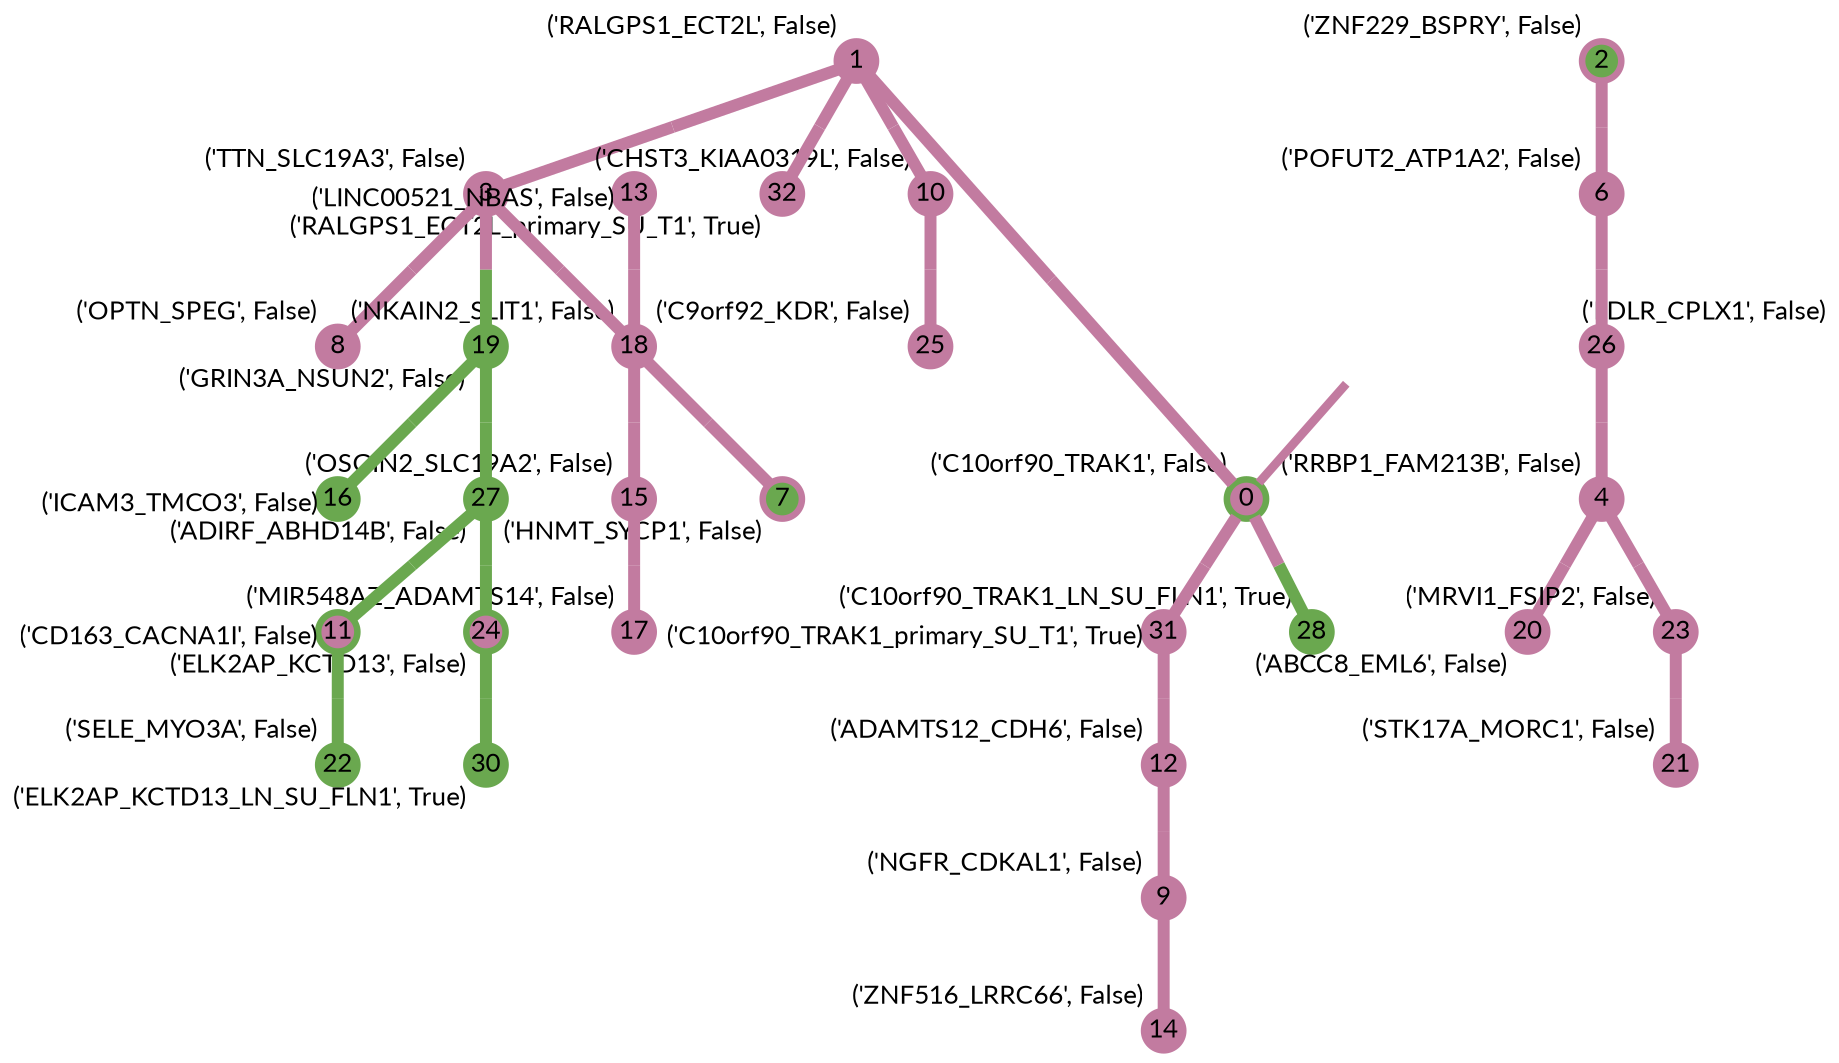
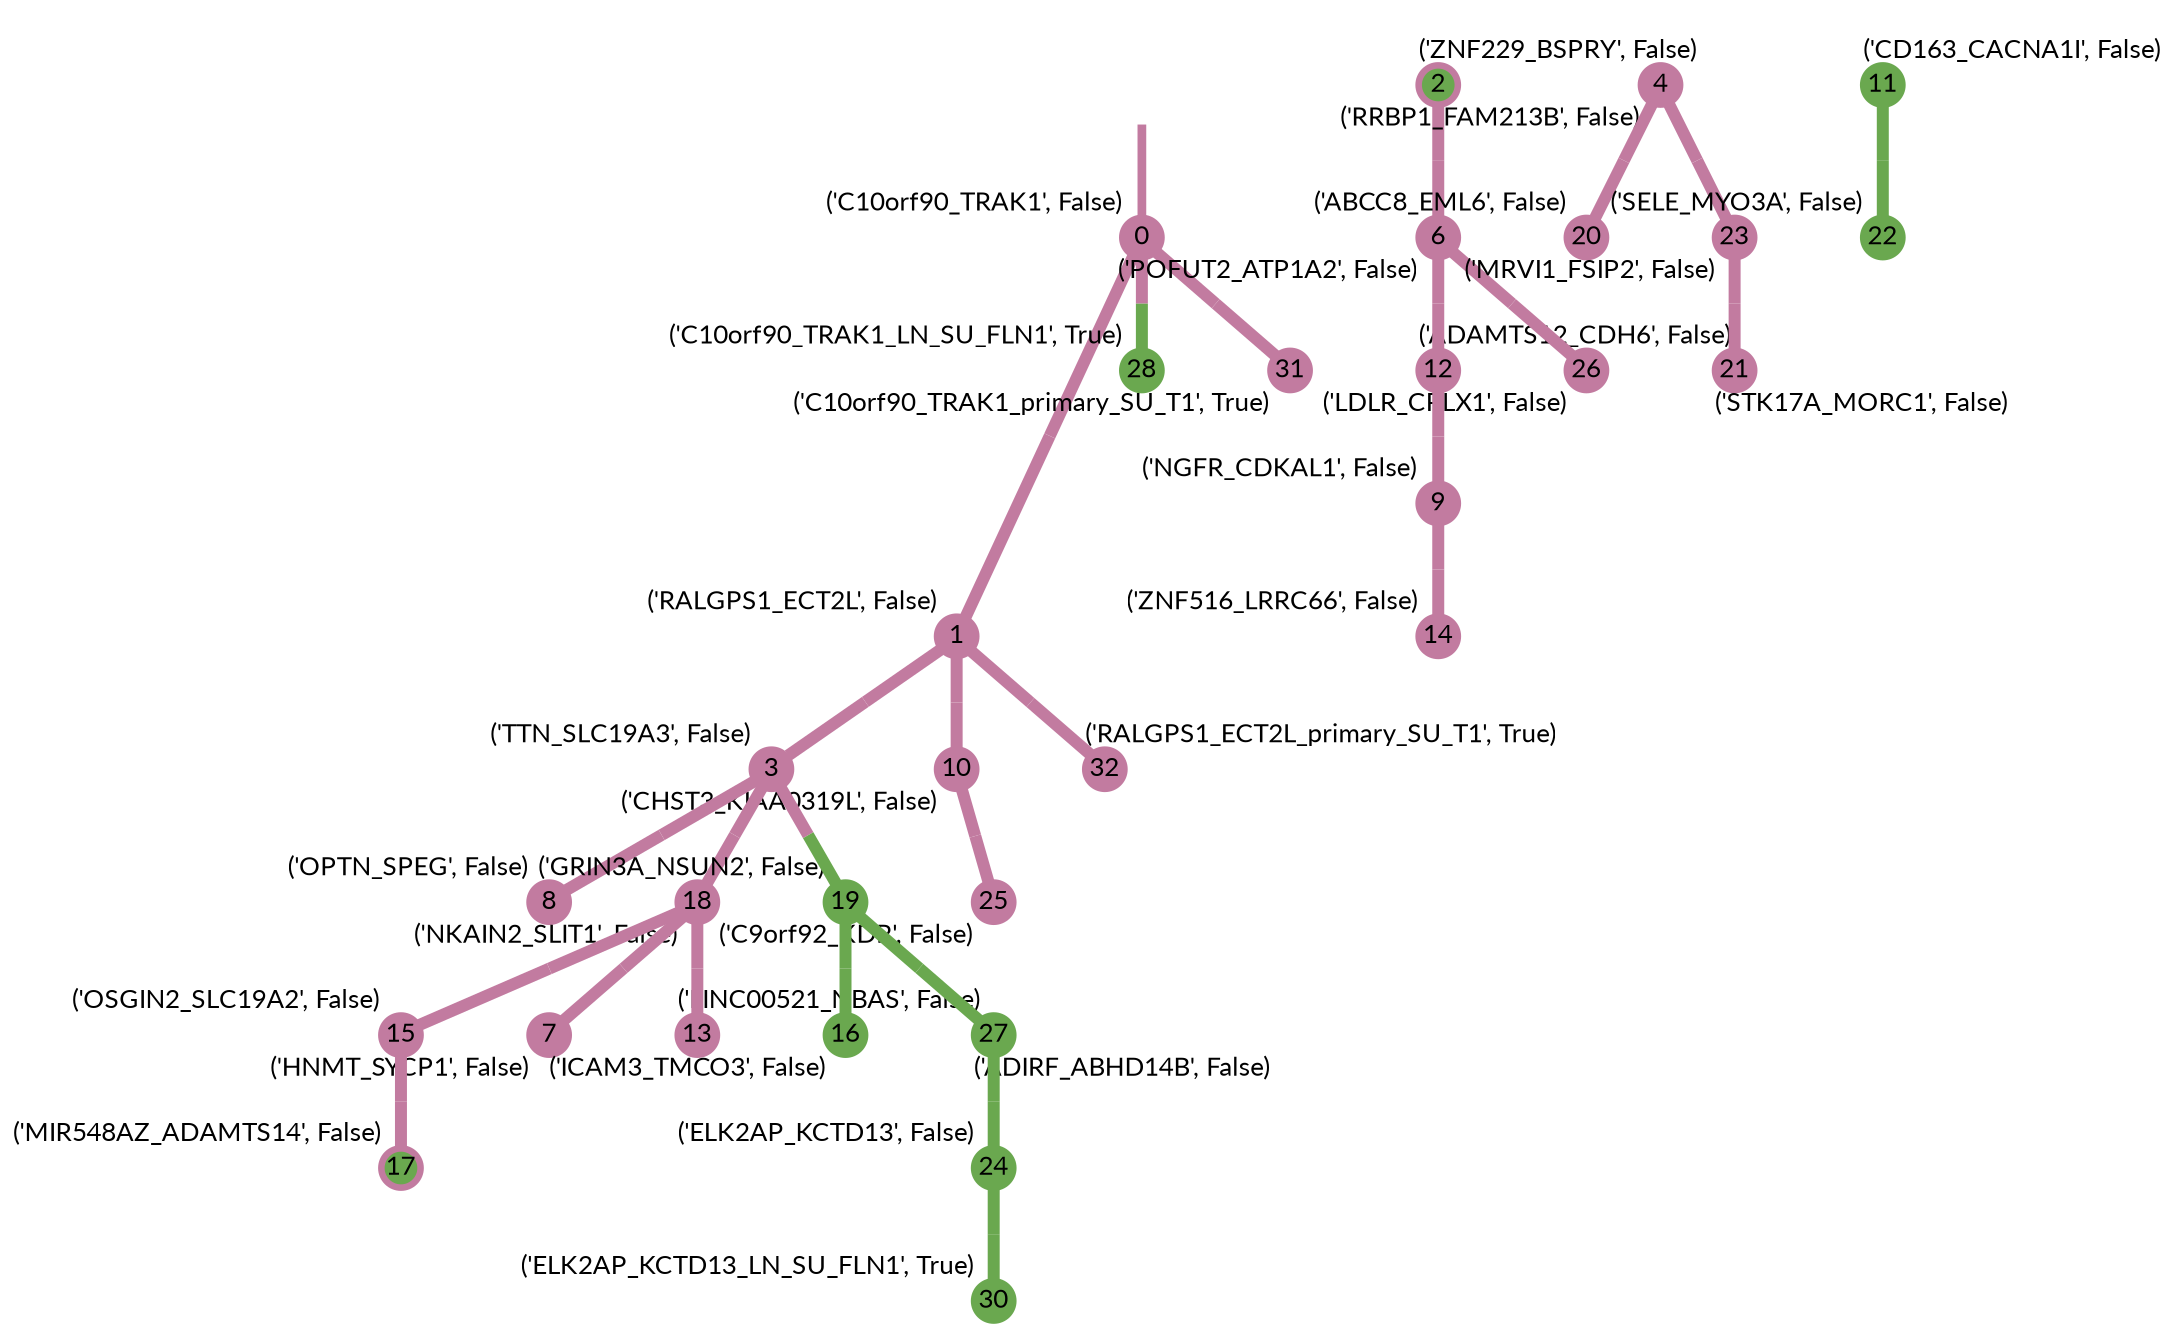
edge "13 ('LINC00521_NBAS', False)" -> "18 ('NKAIN2_SLIT1', False)": reversed
edge "1 ('RALGPS1_ECT2L', False)" -> "0 ('C10orf90_TRAK1', False)": reversed
edge "26 ('LDLR_CPLX1', False)" -> "4 ('RRBP1_FAM213B', False)": removed
node "7 ('HNMT_SYCP1', False)": fillcolor #6aa84fff -> #c27ba0ff
node "0 ('C10orf90_TRAK1', False)": color #6aa84fff -> #c27ba0ff
edge "27 ('ADIRF_ABHD14B', False)" -> "11 ('CD163_CACNA1I', False)": removed
node "11 ('CD163_CACNA1I', False)": fillcolor #c27ba0ff -> #6aa84fff
node "24 ('ELK2AP_KCTD13', False)": fillcolor #c27ba0ff -> #6aa84fff
node "17 ('MIR548AZ_ADAMTS14', False)": fillcolor #c27ba0ff -> #6aa84fff
edge "31 ('C10orf90_TRAK1_primary_SU_T1', True)" -> "12 ('ADAMTS12_CDH6', False)": now "6 ('POFUT2_ATP1A2', False)" -> "12 ('ADAMTS12_CDH6', False)"
